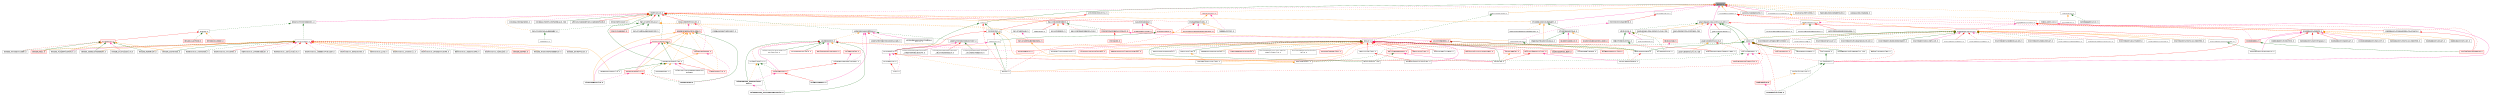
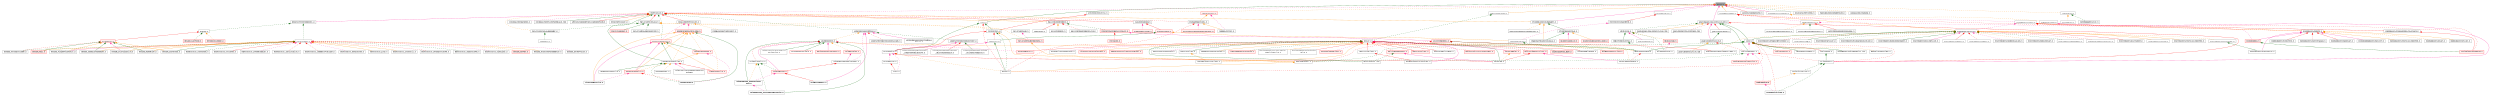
node "ConditionUtils.h": label "ConditionUtils.h" -> "SoundSourceBus.h"
edge "RenderGraphPass.h" -> "RealtimeGPUProfiler.h": now "RenderGraphEvent.h" -> "RealtimeGPUProfiler.h"
edge "GPUDebugCrashUtils.h" -> "ValueOrBBKey.h": now "BTTask_PlayAnimation.h" -> "ValueOrBBKey.h"
